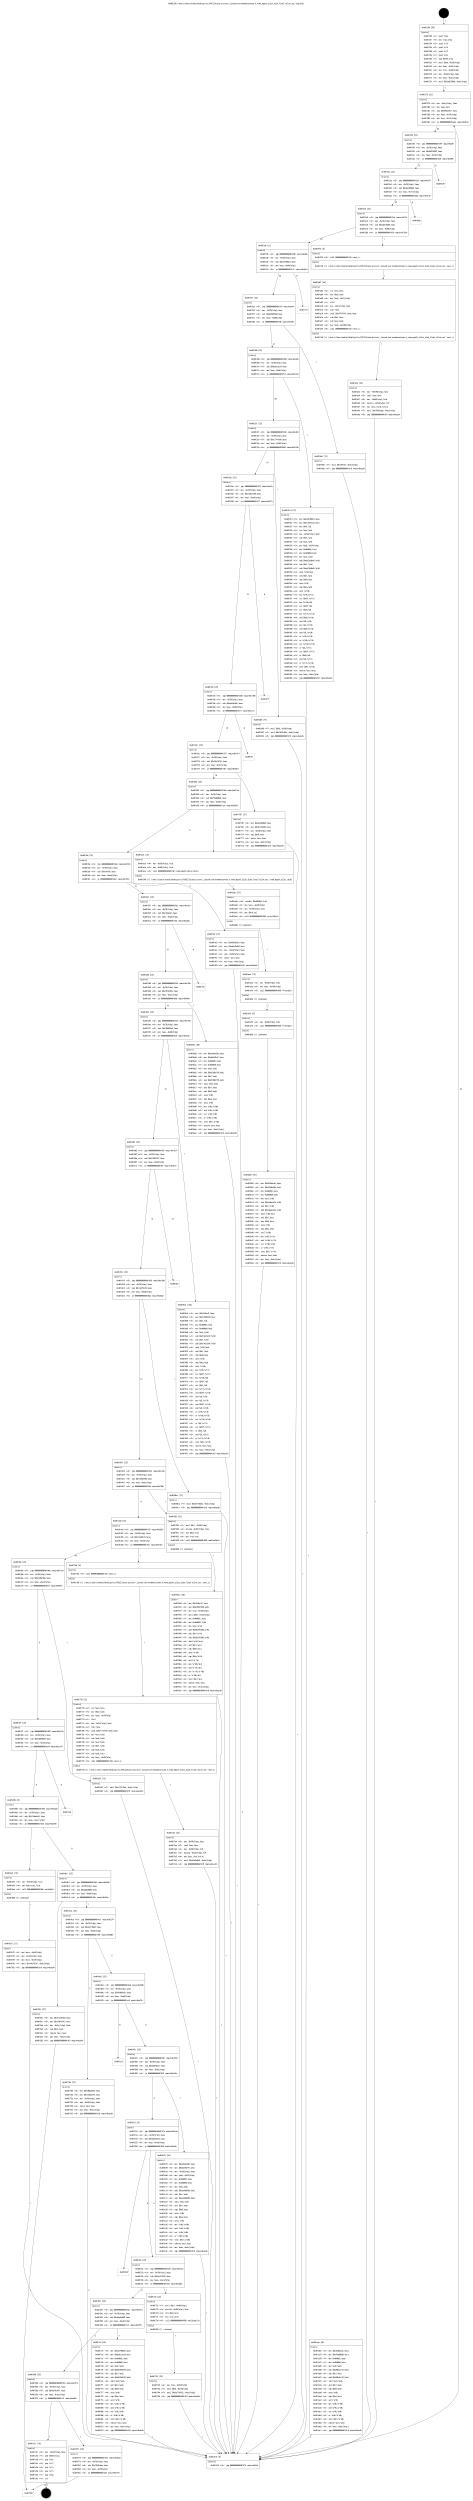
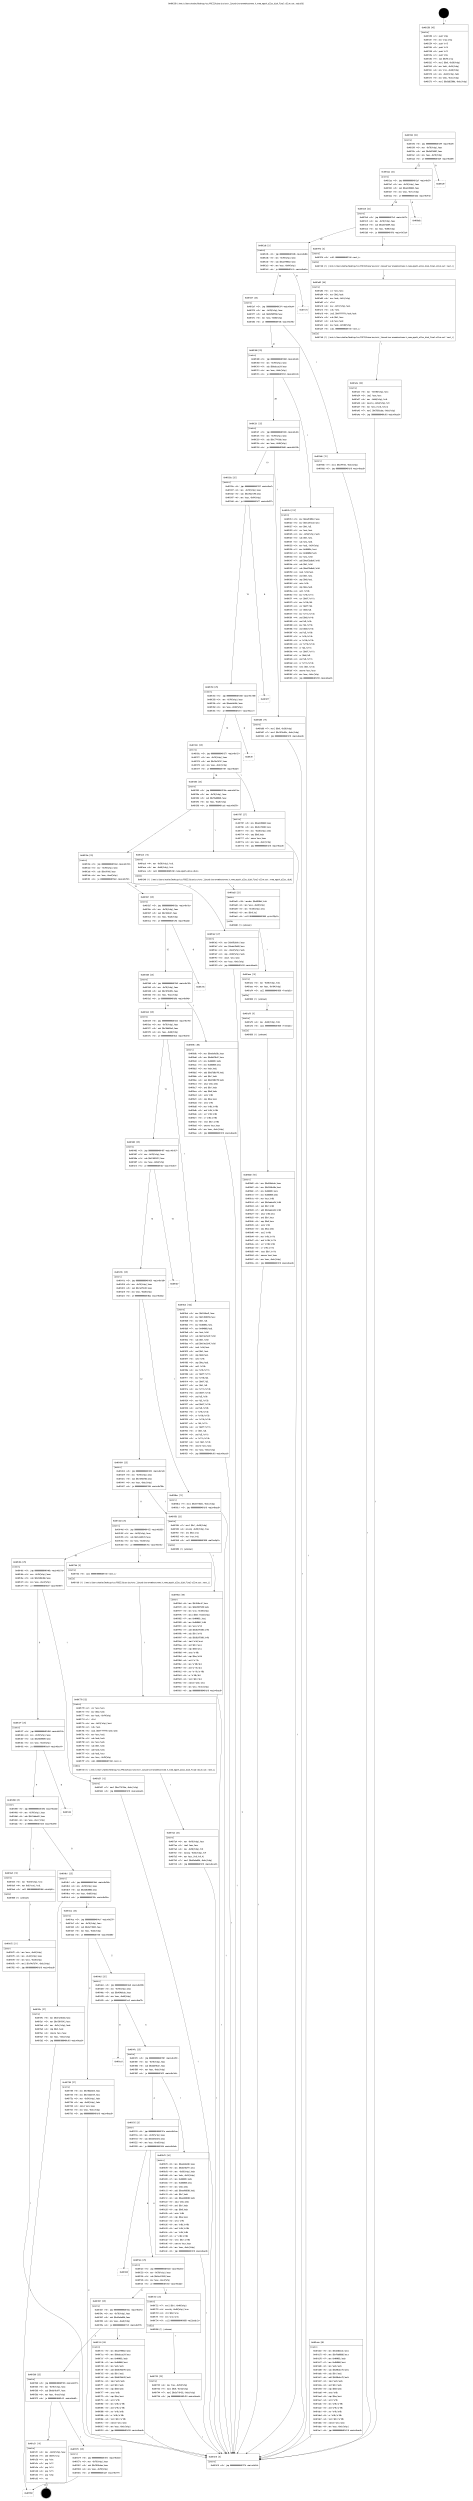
node "0x40127d [23]": removed
